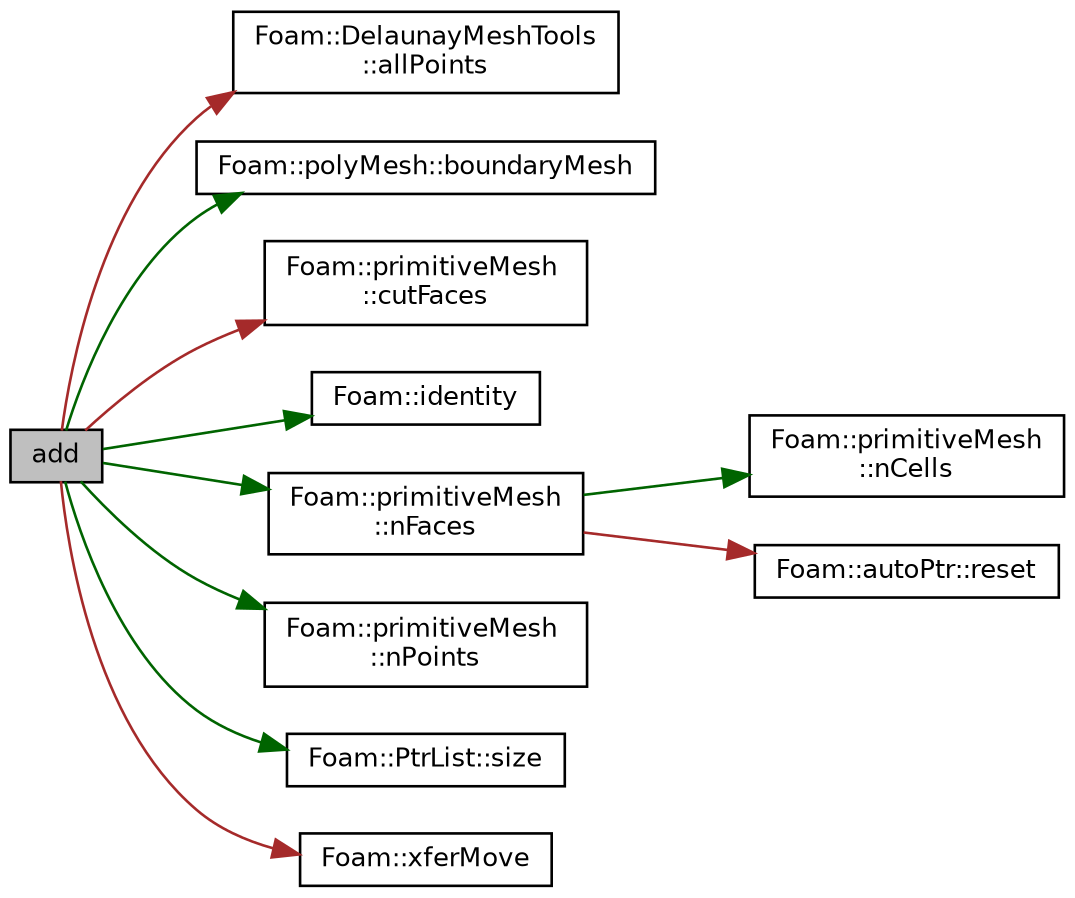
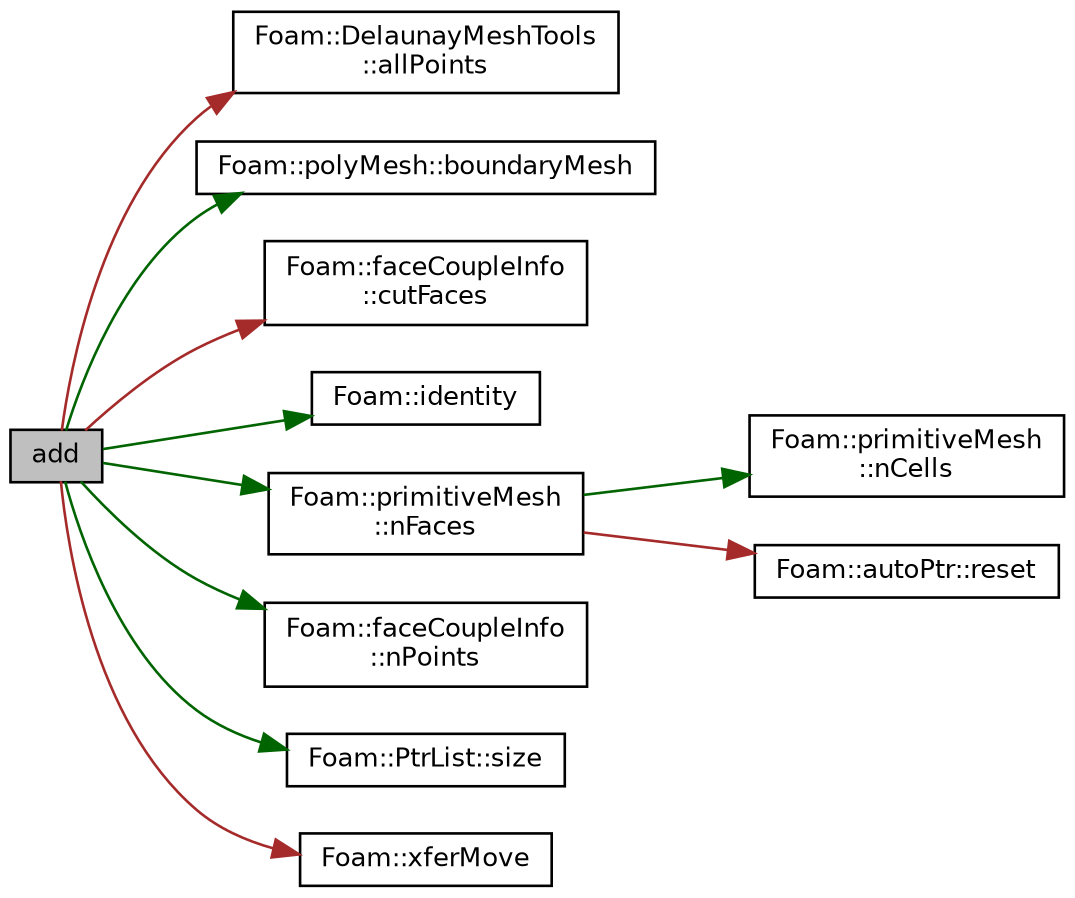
node "Foam::primitiveMesh ::cutFaces": label "Foam::primitiveMesh ::cutFaces" -> "Foam::faceCoupleInfo ::cutFaces"
node "Foam::primitiveMesh ::nPoints": label "Foam::primitiveMesh ::nPoints" -> "Foam::faceCoupleInfo ::nPoints"
